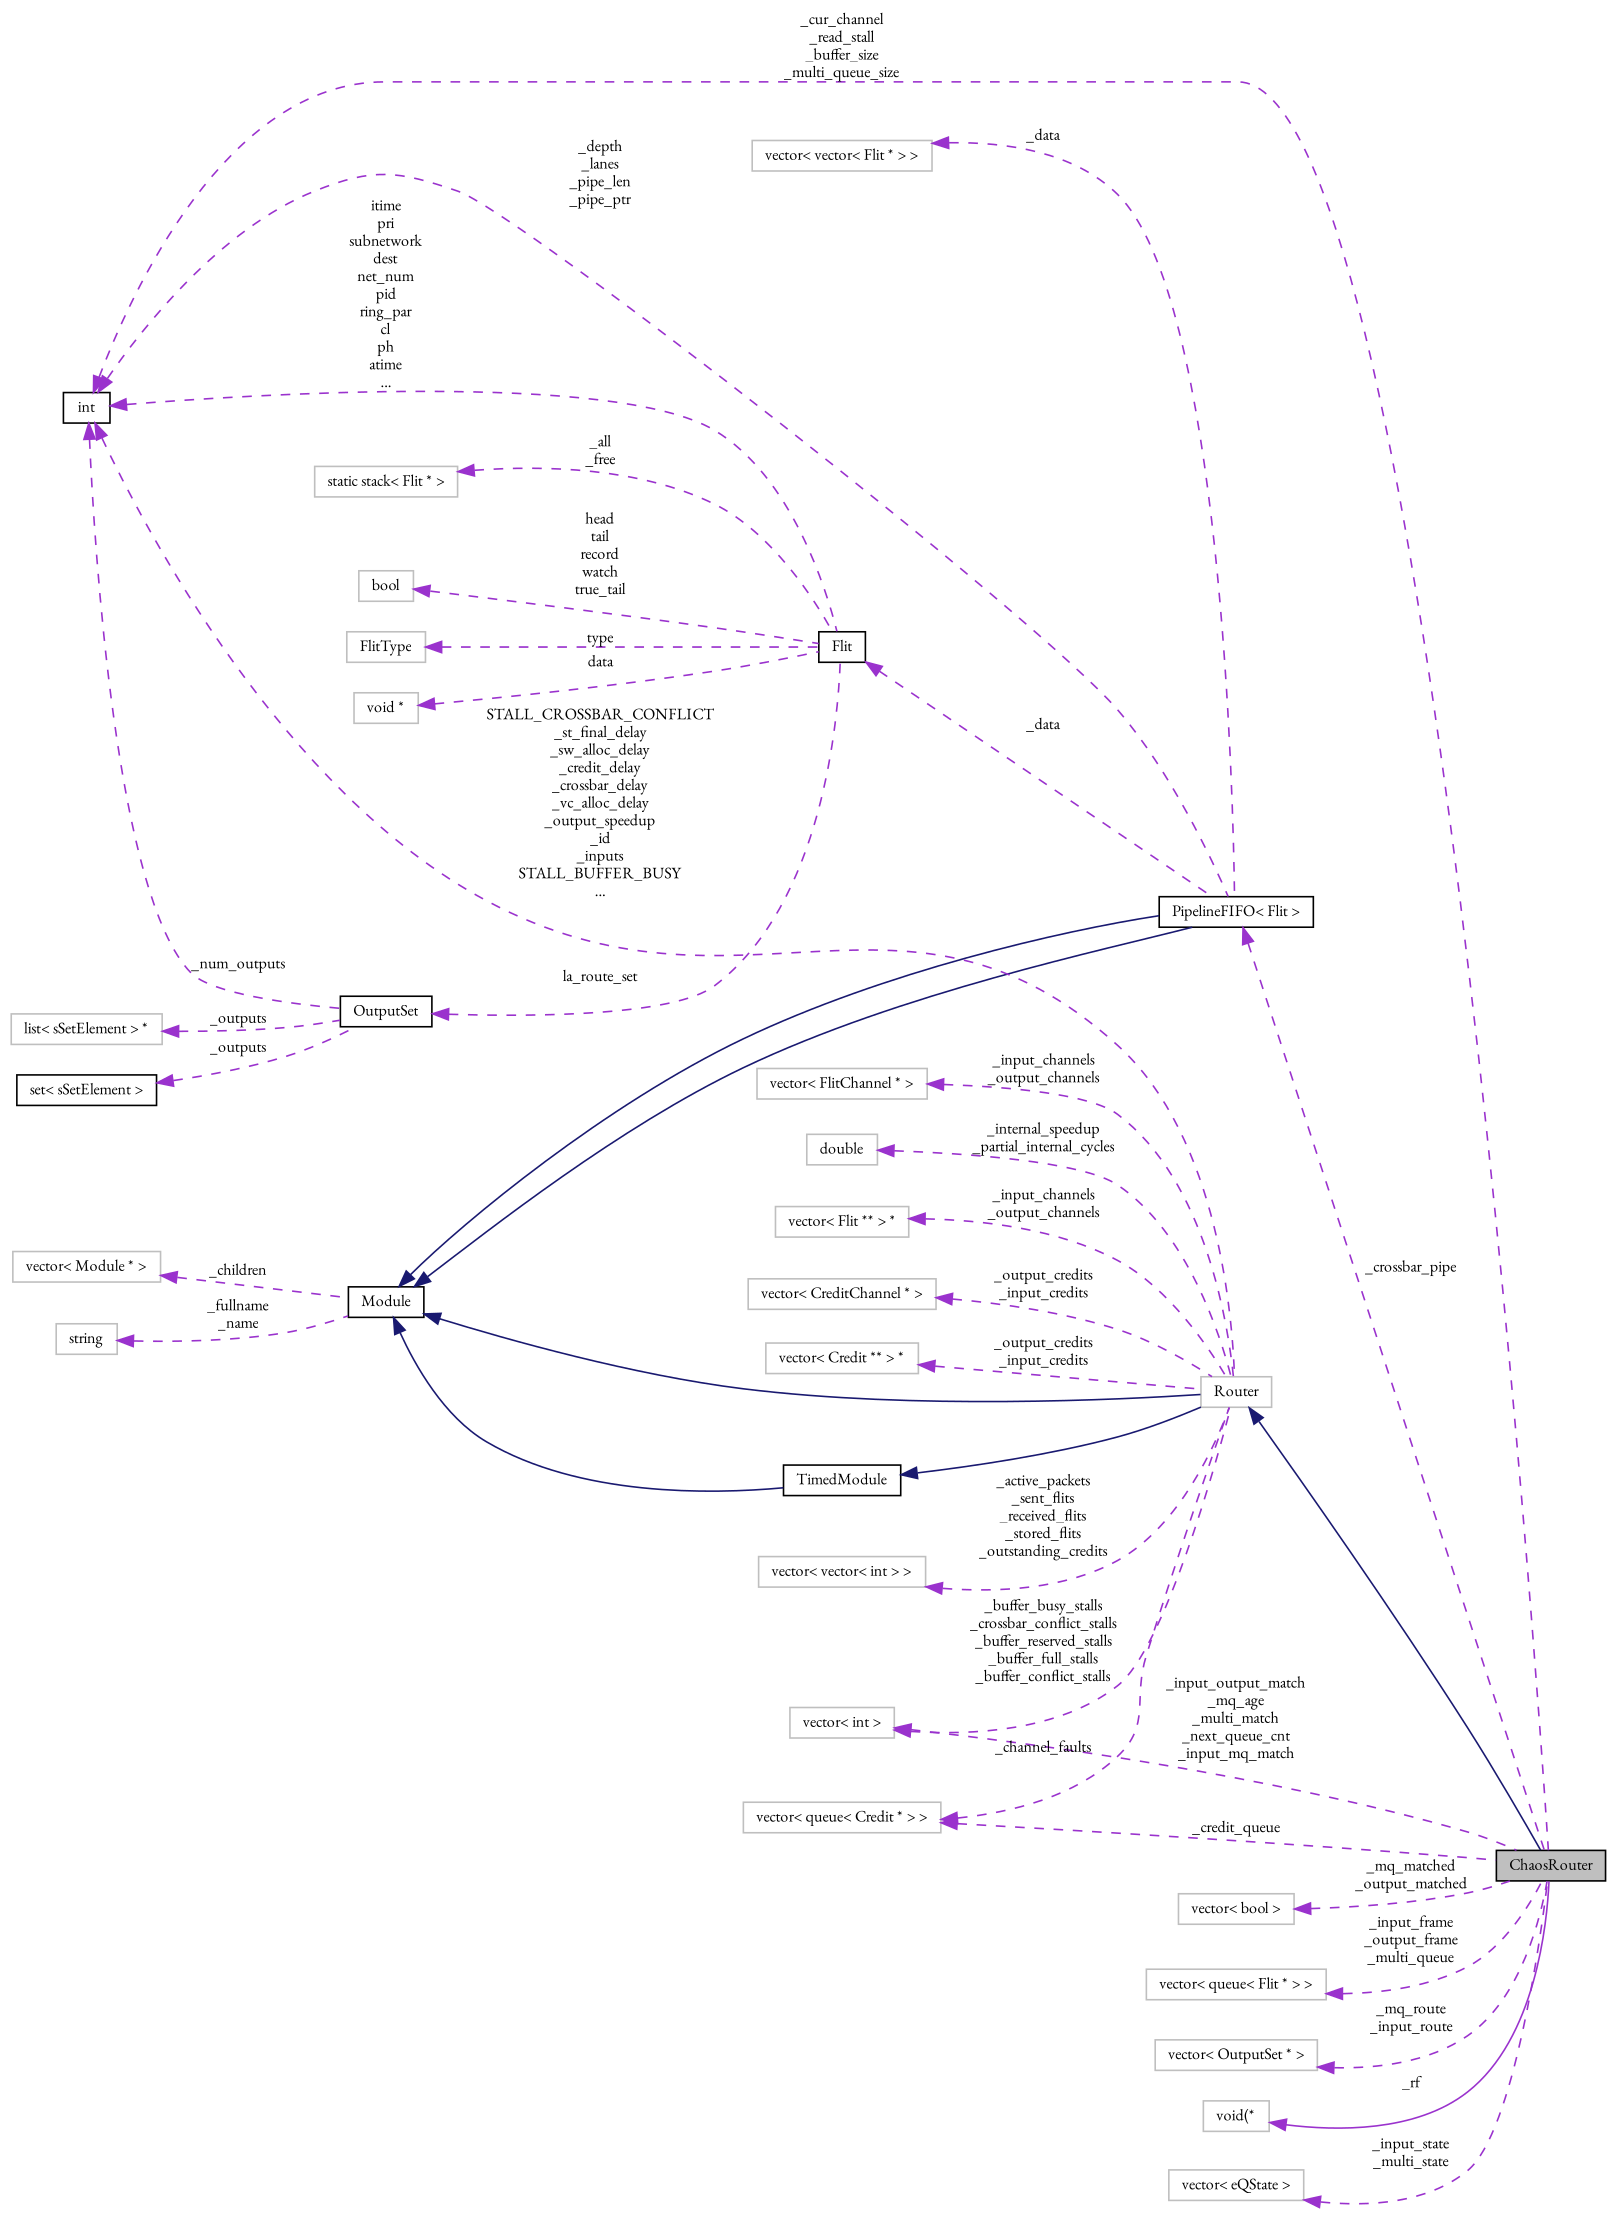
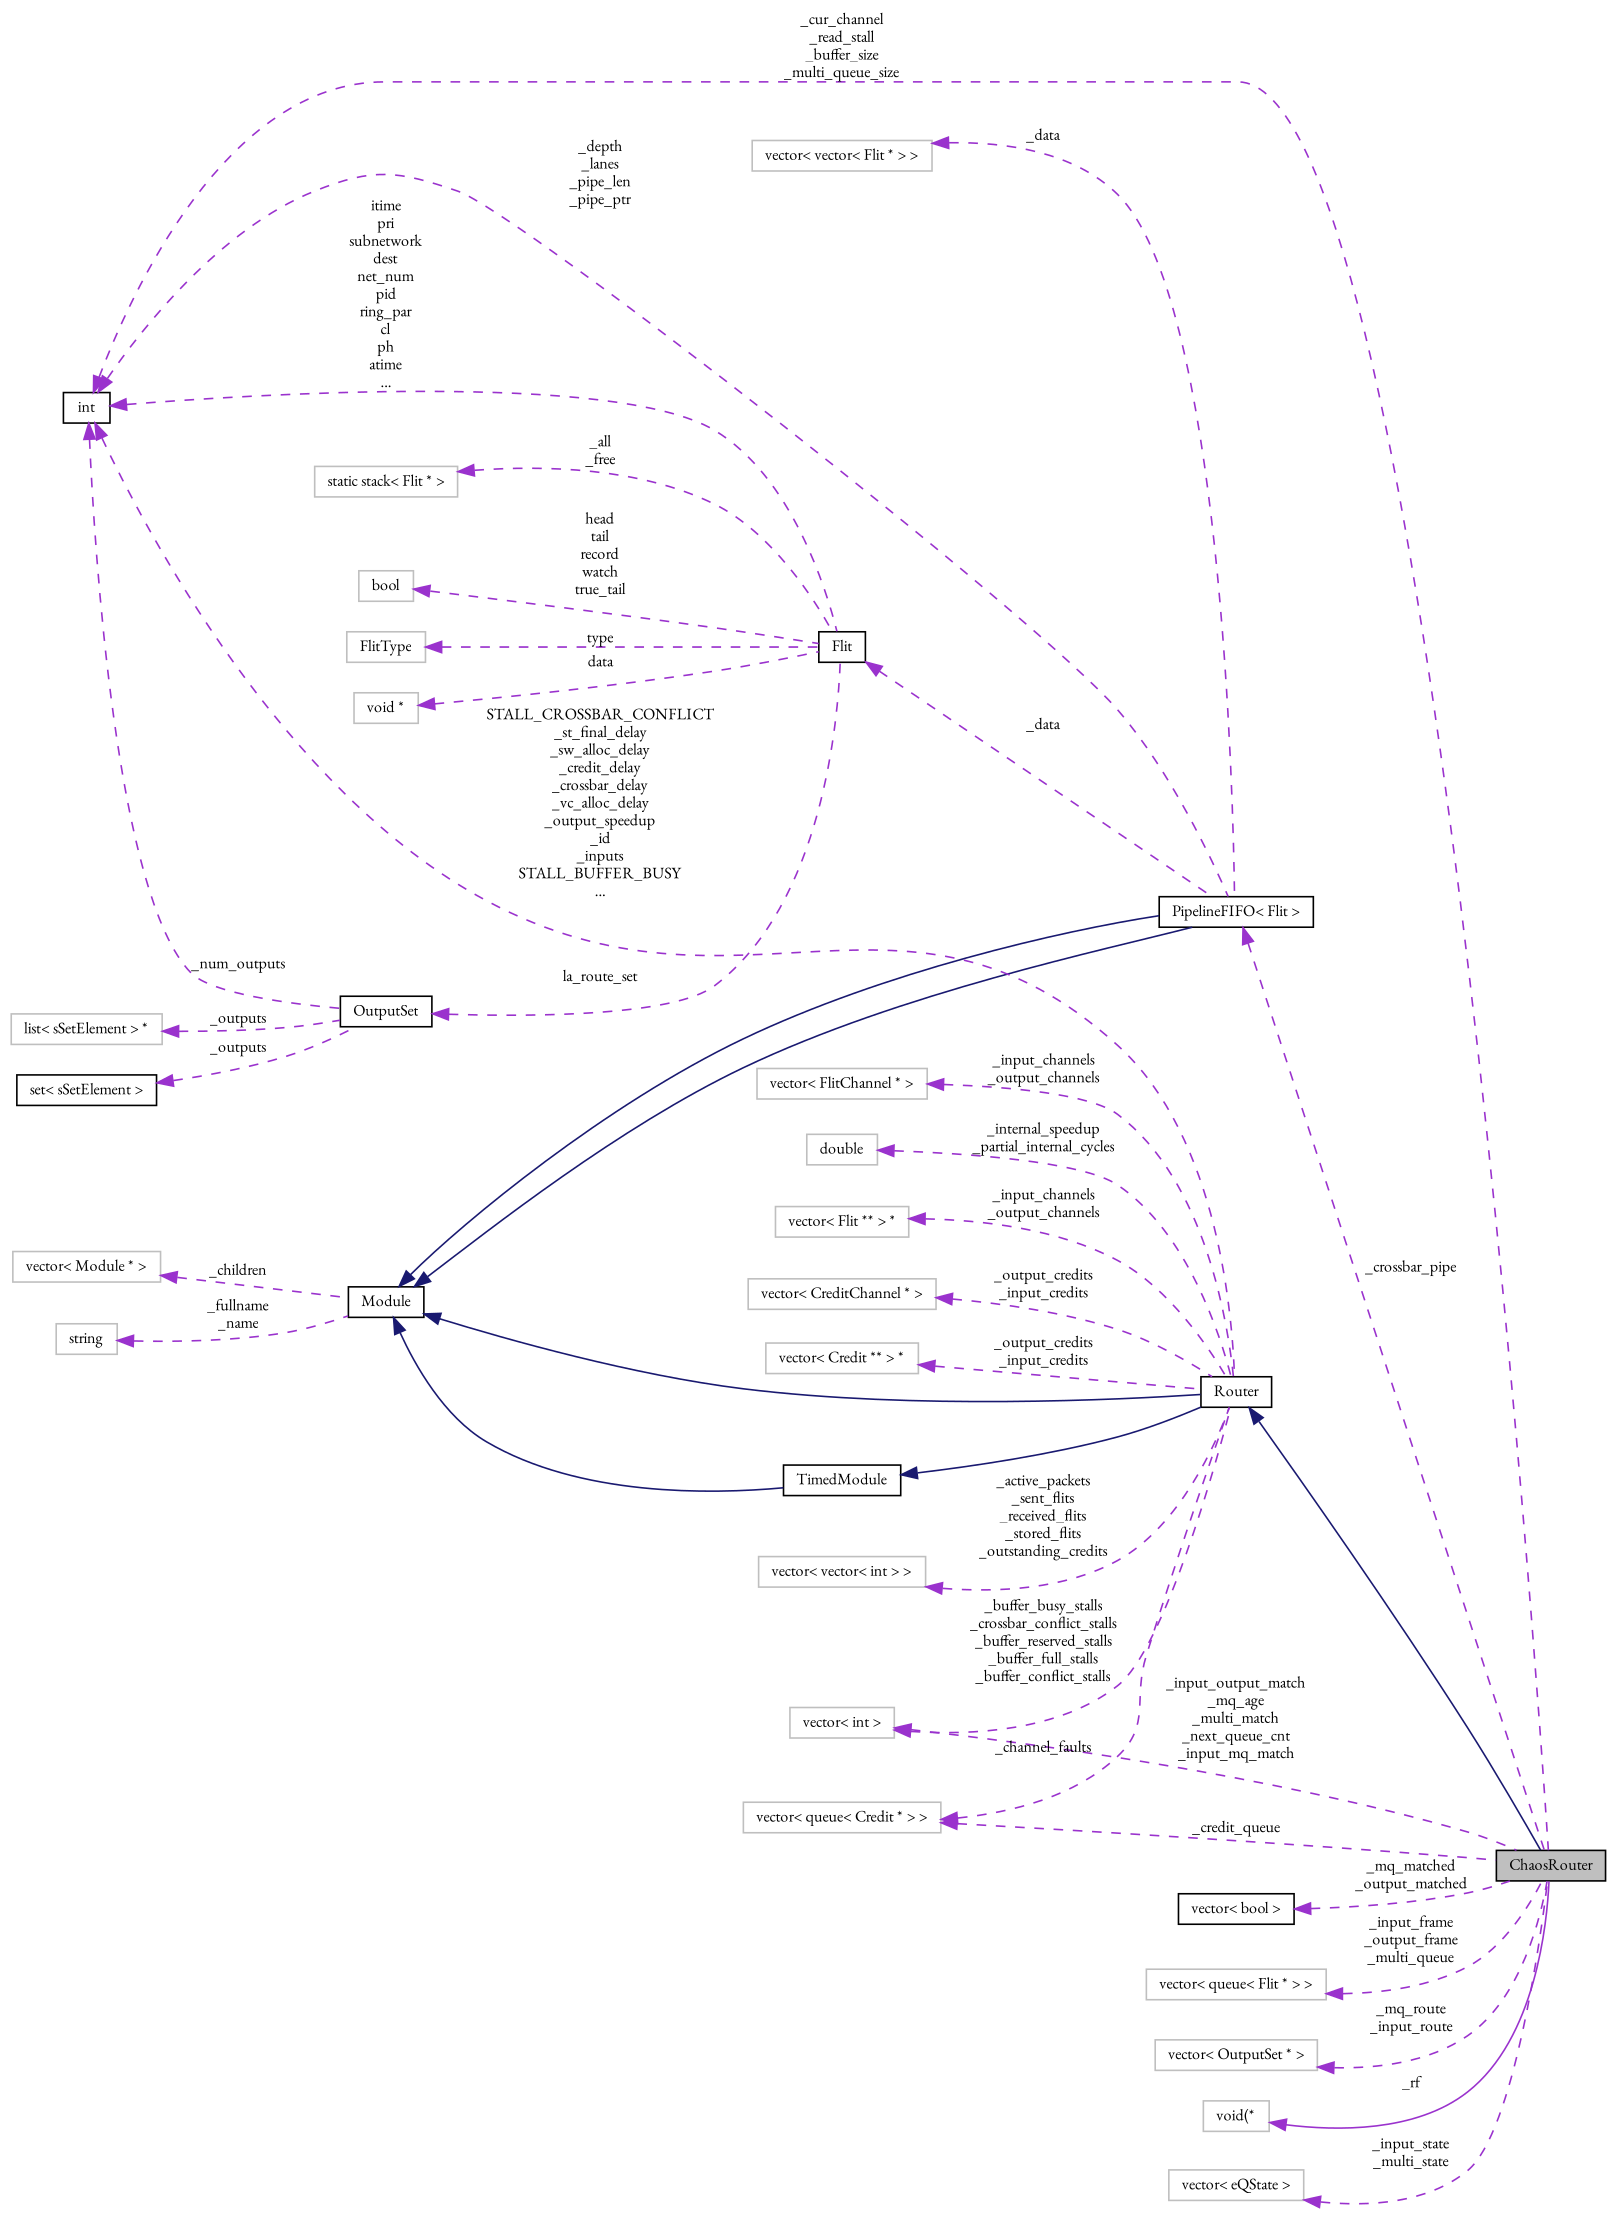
node "Router": color grey75 -> black
node "vector< bool >": color grey75 -> black
